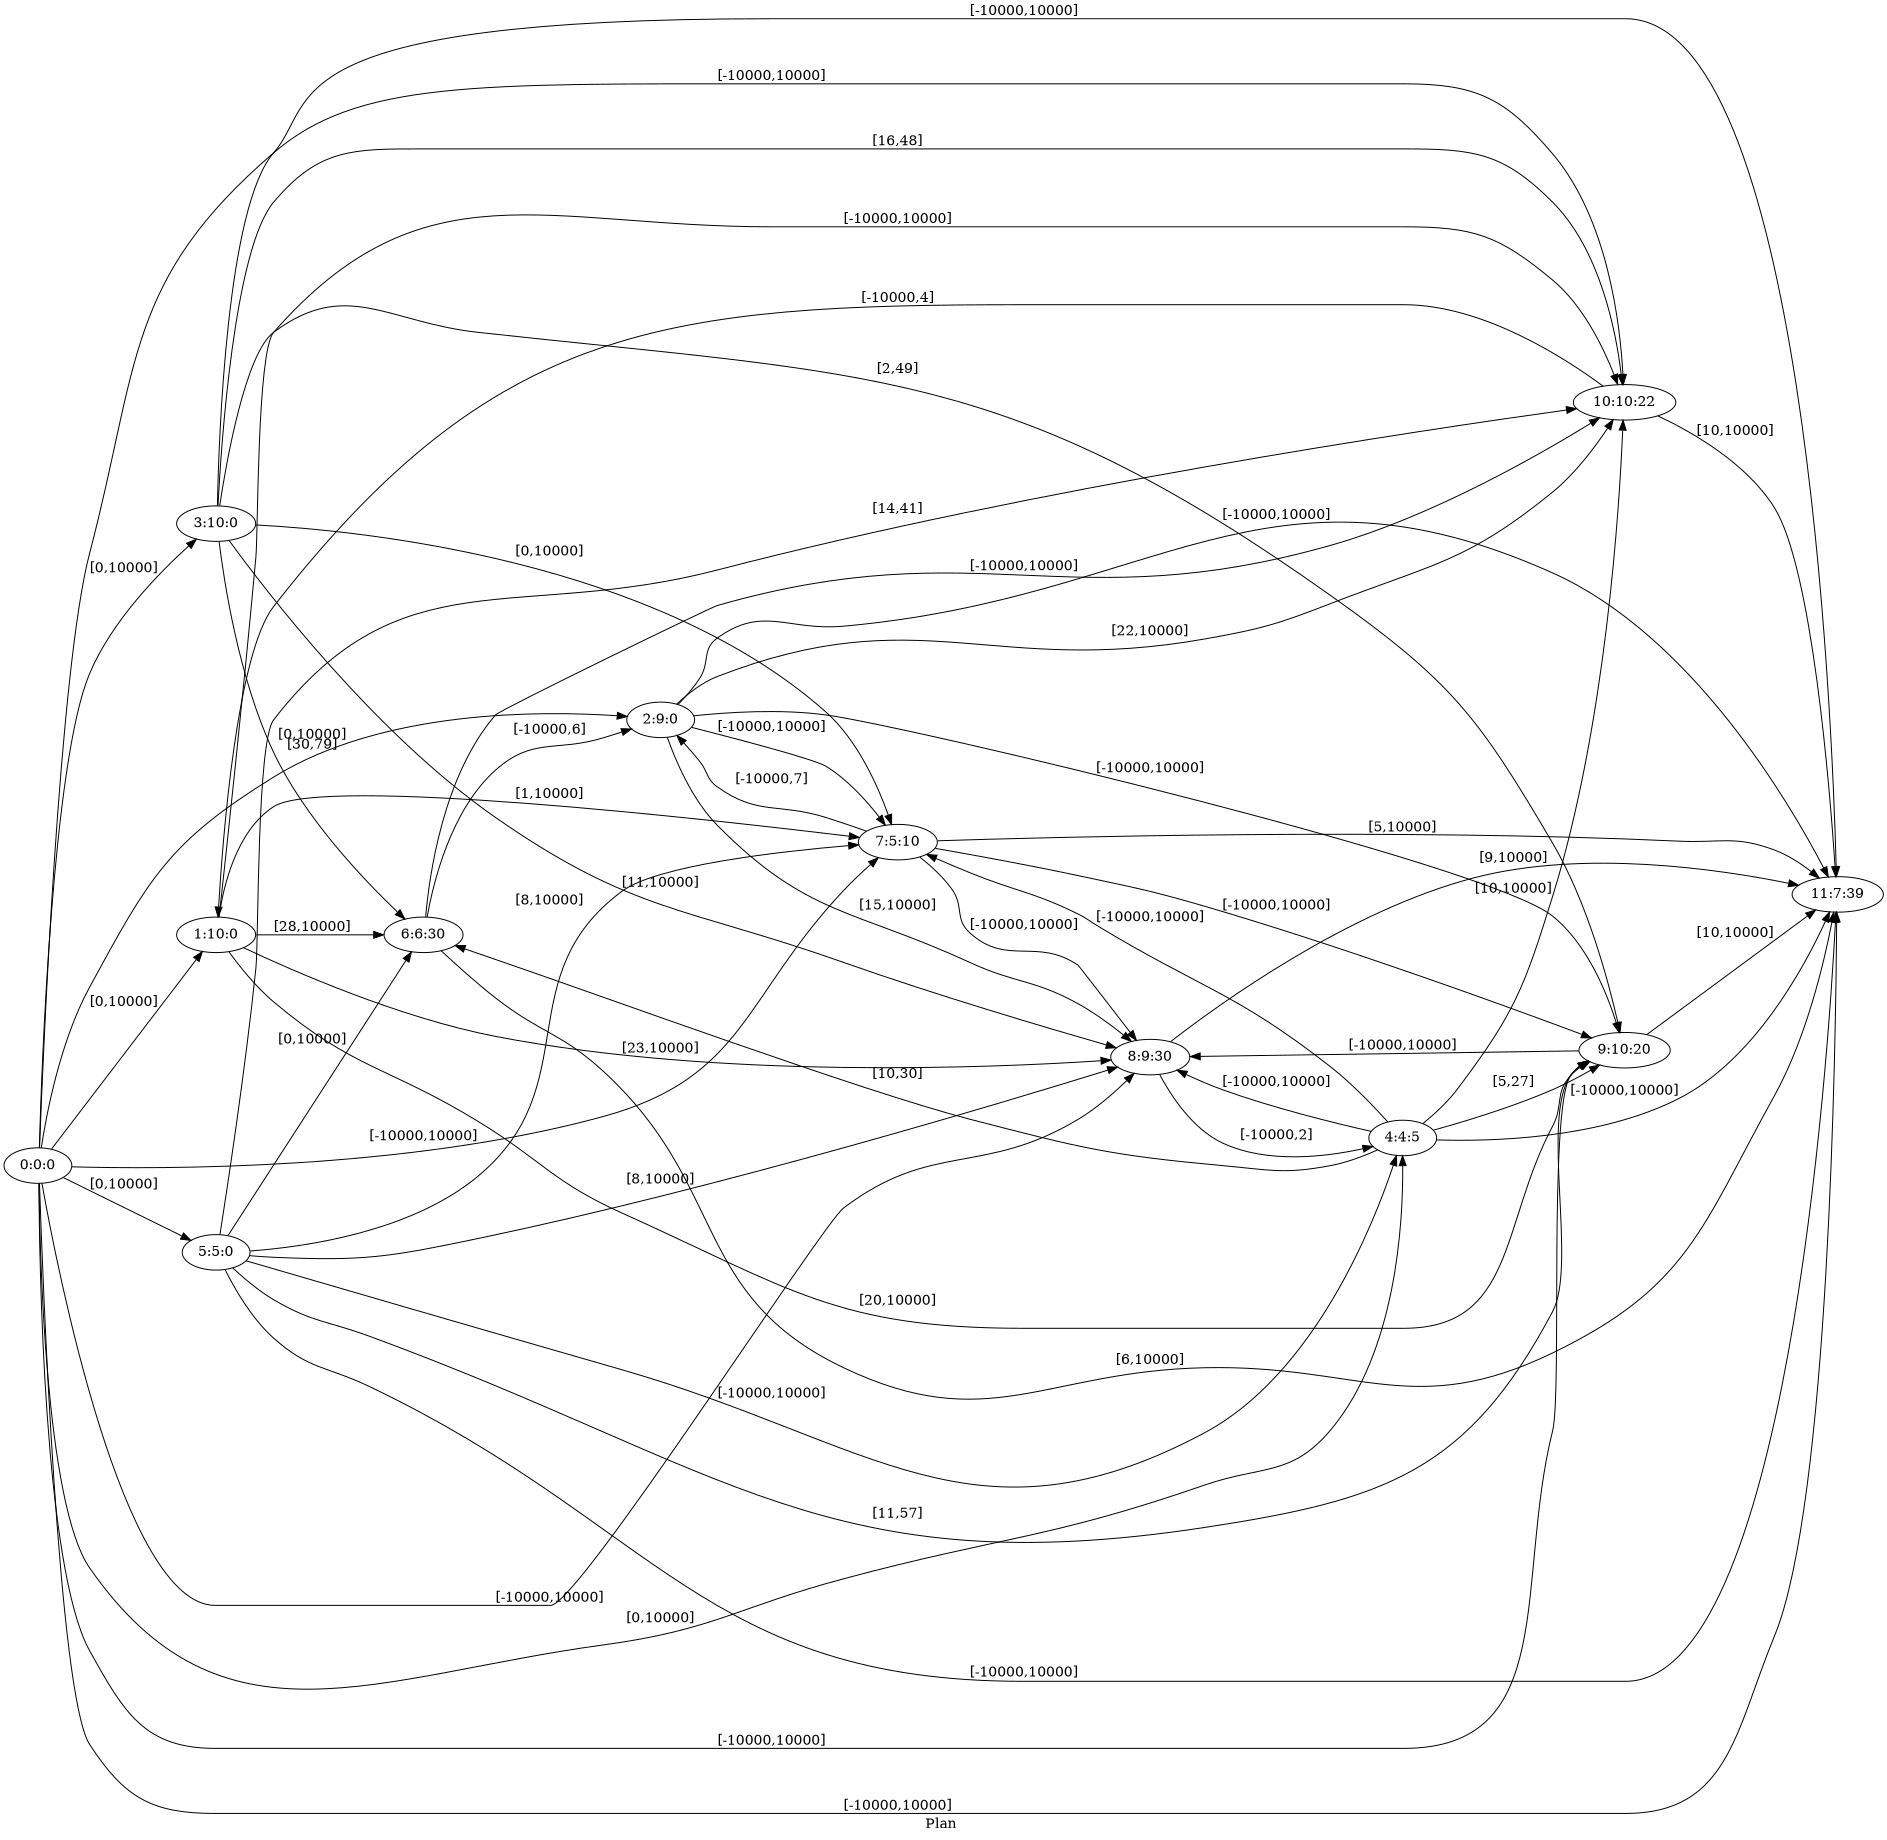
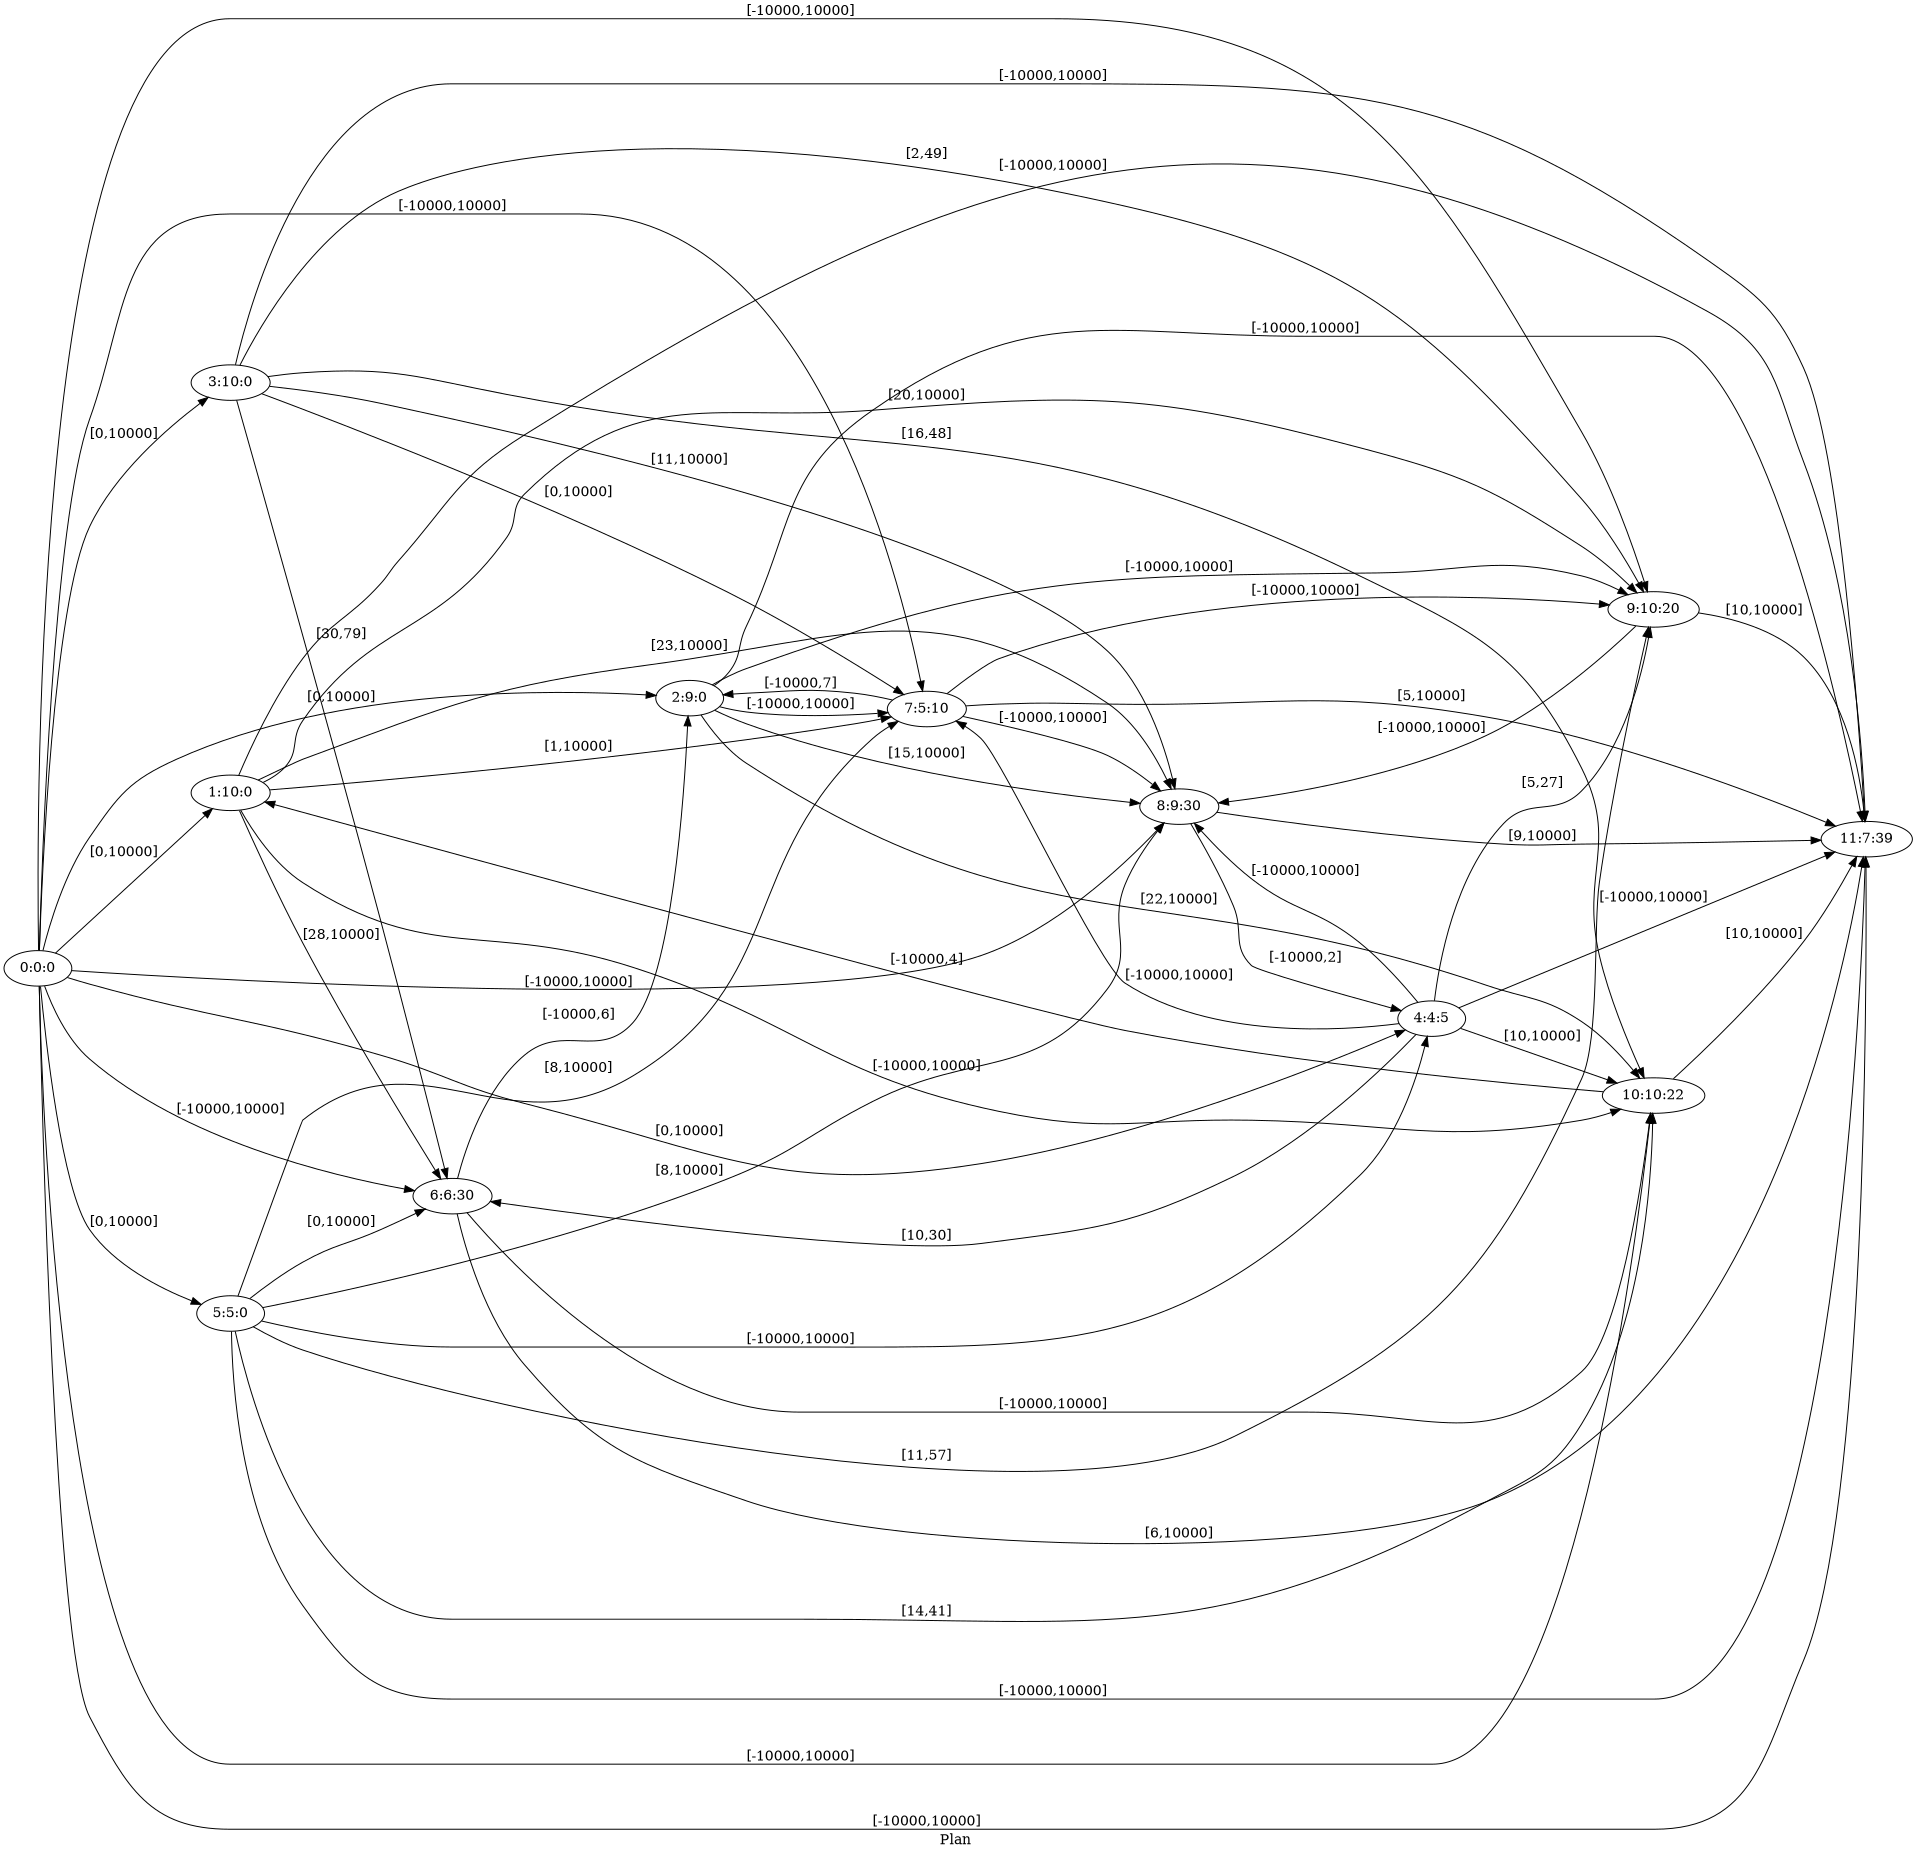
edge "1:10:0" -> "11:7:39": added, label "[-10000,10000]"
edge "0:0:0" -> "6:6:30": added, label "[-10000,10000]"
